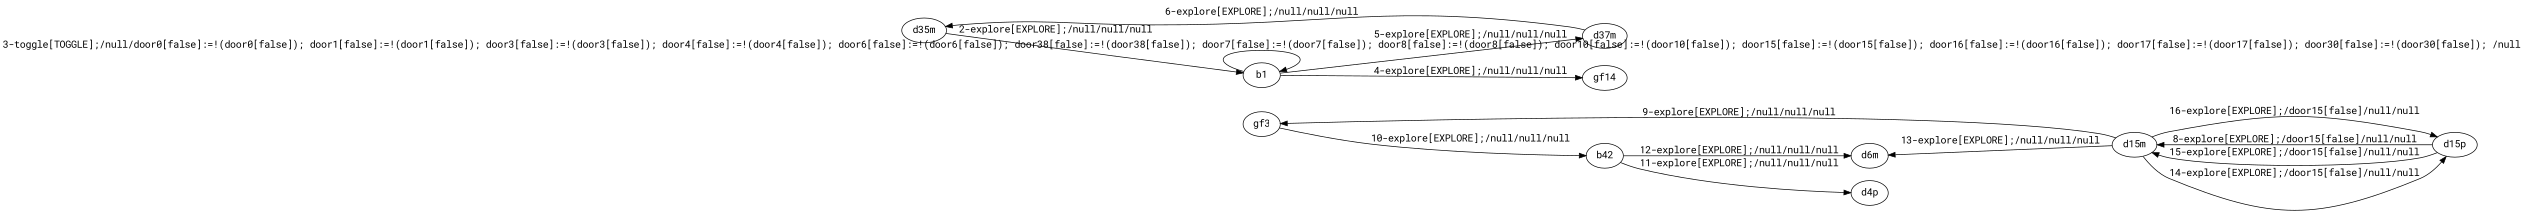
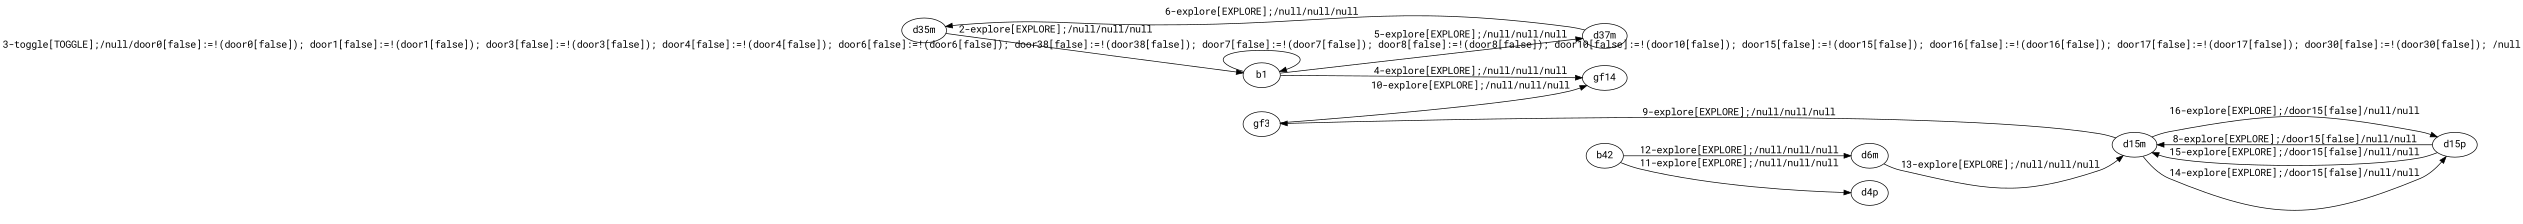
edge "gf3" -> "b42": now "gf3" -> "gf14"
edge "d15m" -> "d6m": reversed
